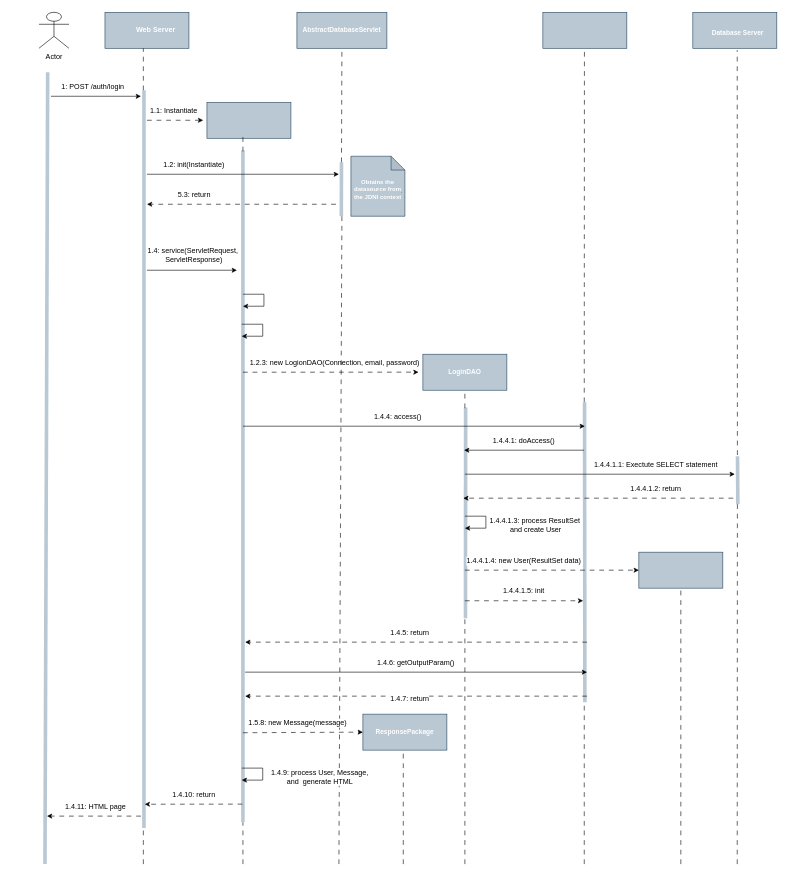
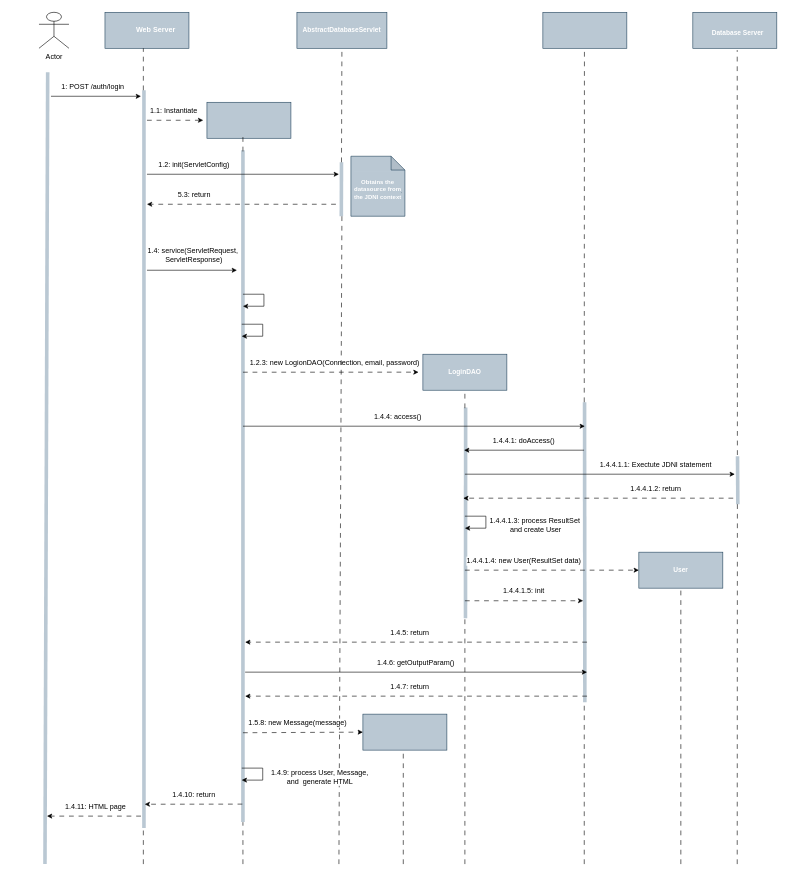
node "1.2: init(Instantiate)": label "1.2: init(Instantiate)" -> "1.2: init(ServletConfig)"
node "1.4.4.1.1: Exectute SELECT statement": label "1.4.4.1.1: Exectute SELECT statement" -> "1.4.4.1.1: Exectute JDNI statement"
node "User": added
node "1.4.7: return": moved (410, 699) -> (410, 687)
node "ResponsePackage": removed
